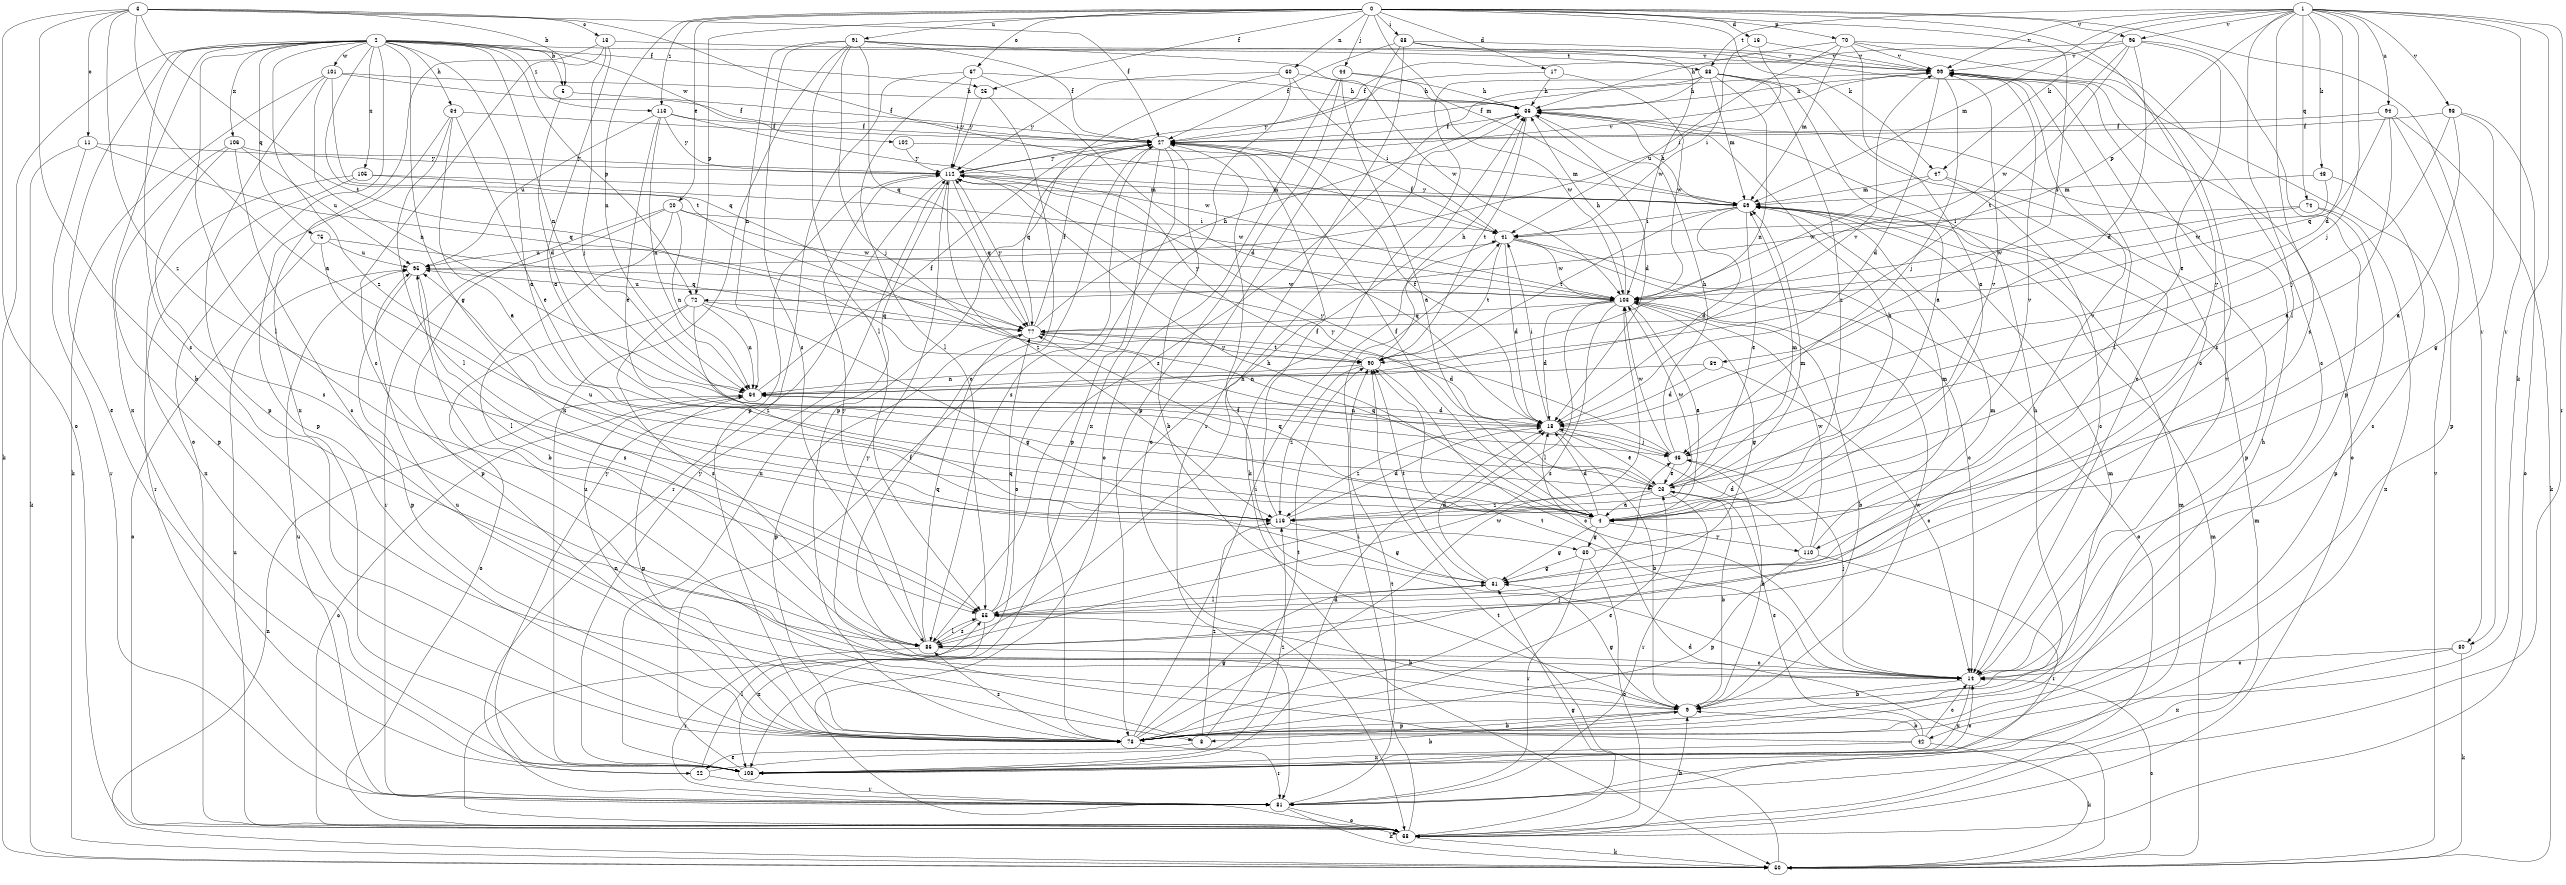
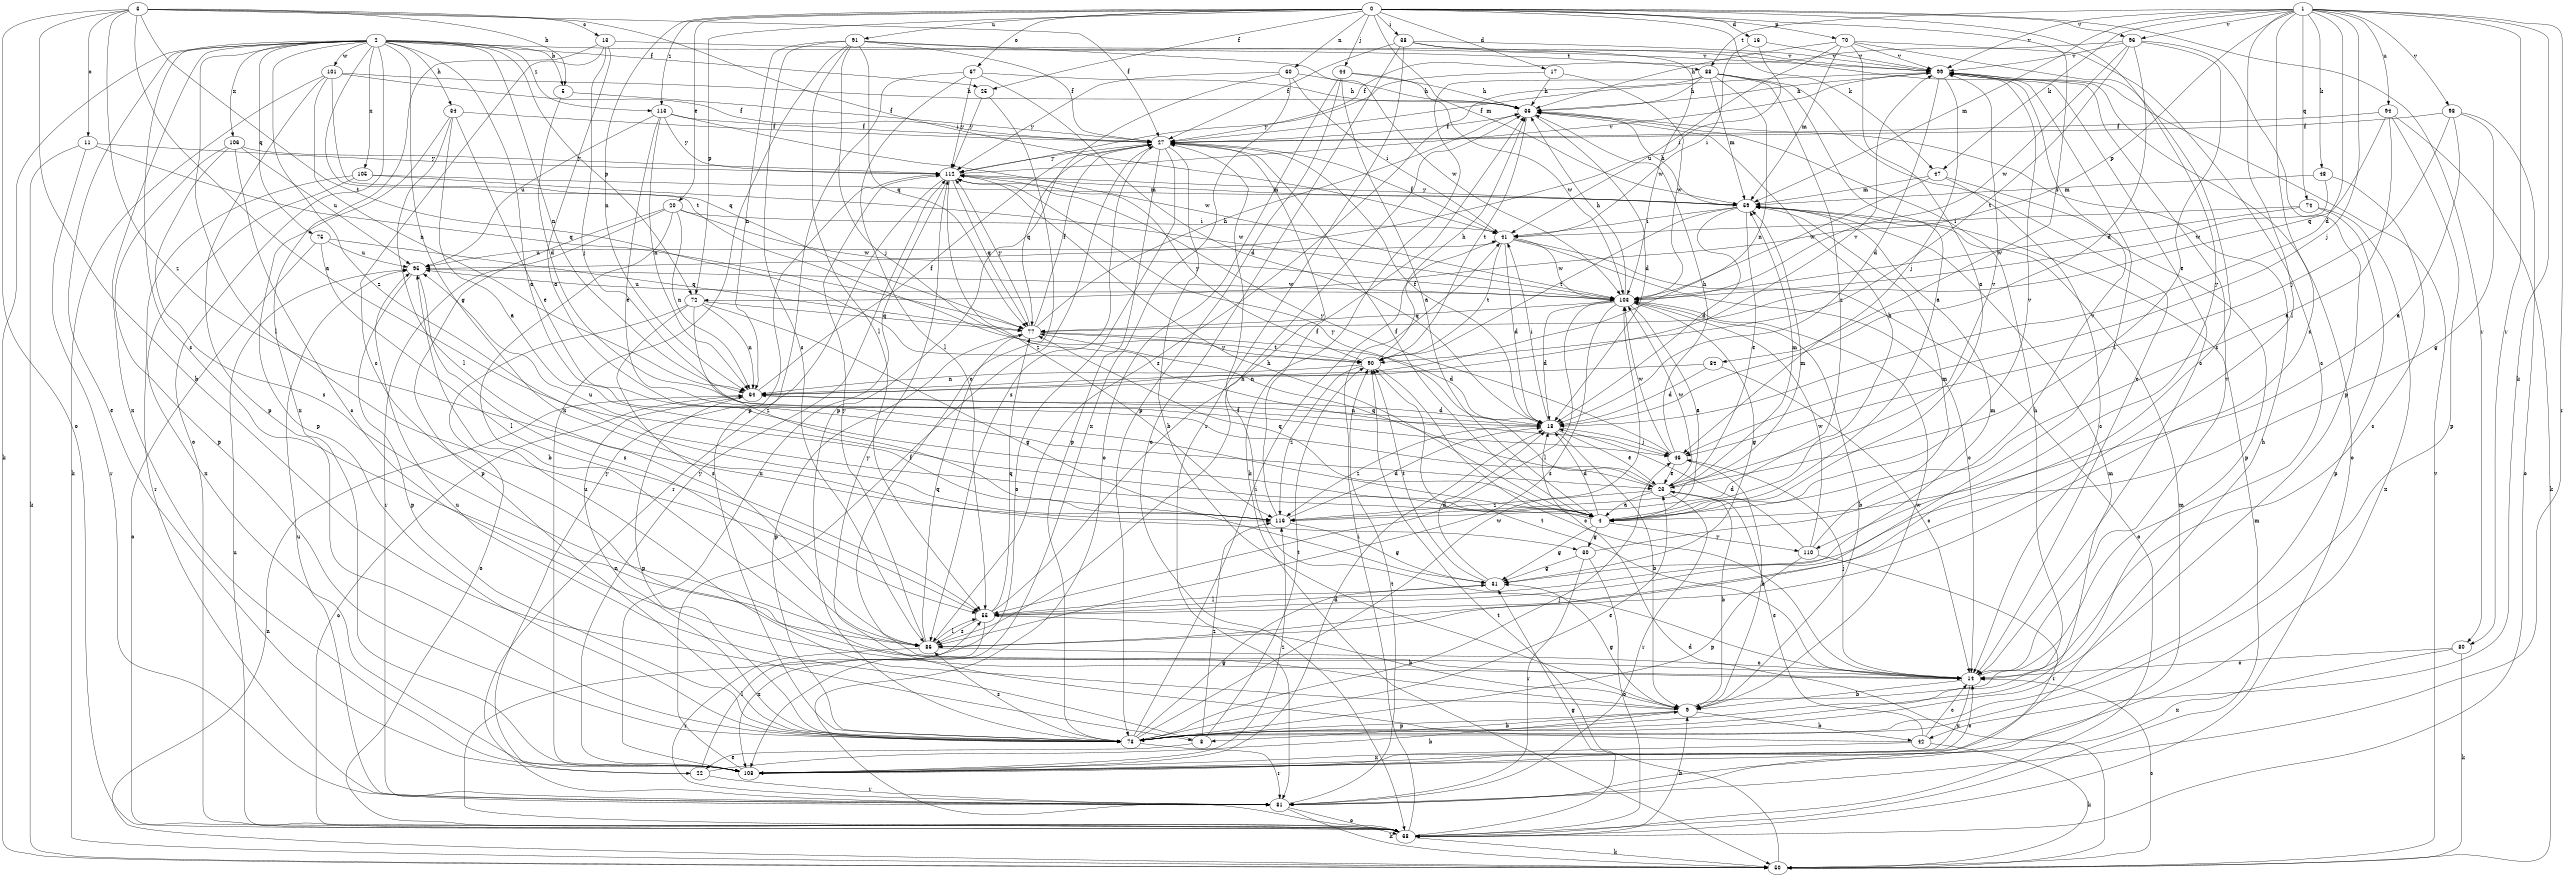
node "102": removed
edge "50" -> "59": removed, label "m"
edge "42" -> "9": reversed
